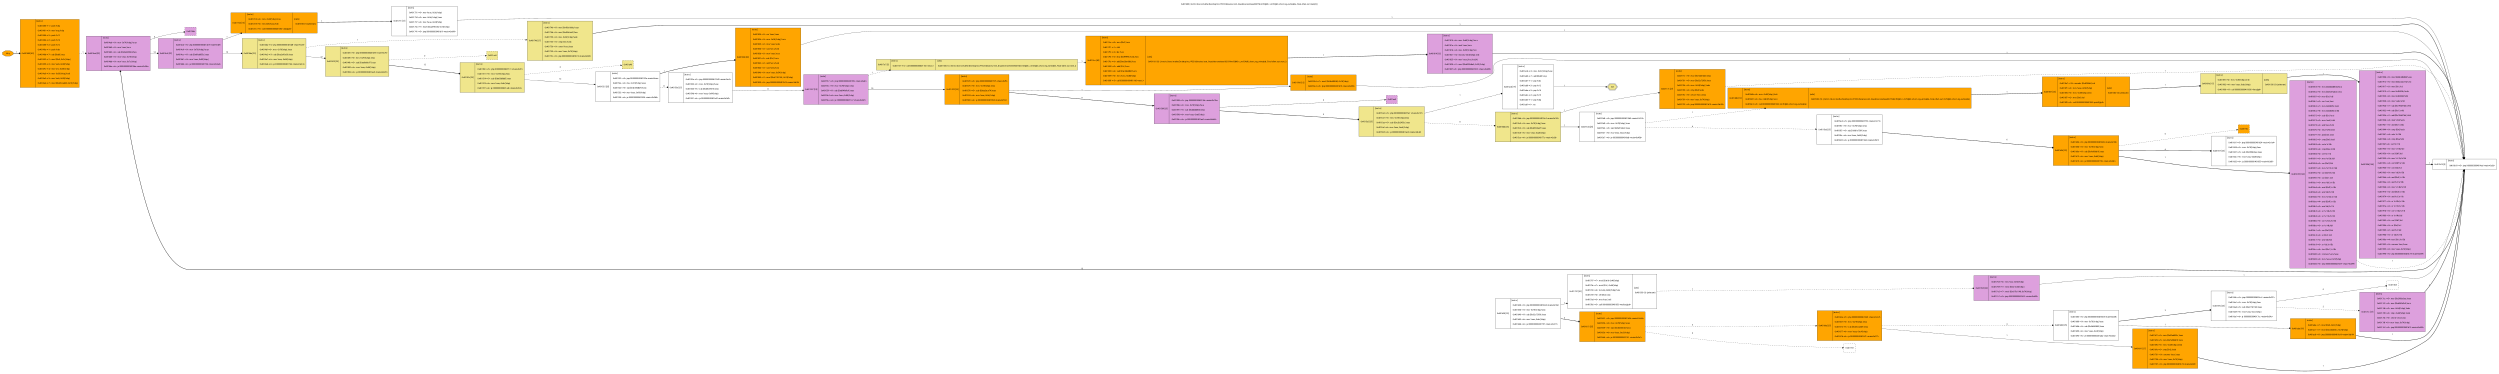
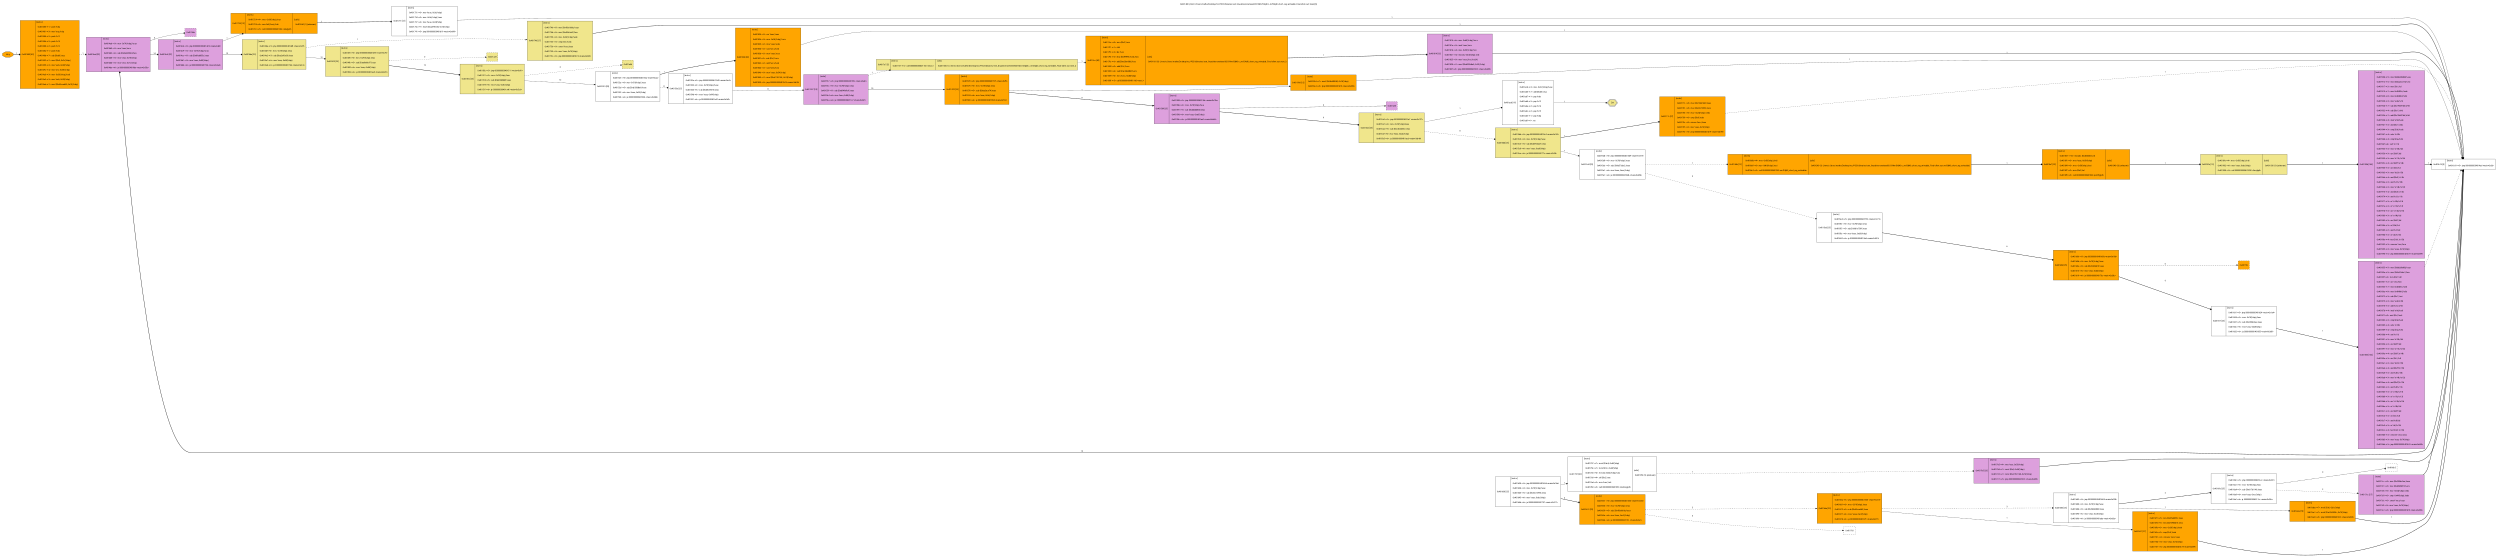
edge "0x4015bb [25]" -> "0x40177c [27]": style solid -> bold
edge "0x401606 [25]" -> "0x401855 [134]": now "0x40161f [25]" -> "0x401855 [134]"
edge "0x4017b5 [23]" -> "0x401b19 [5]": style solid -> bold
